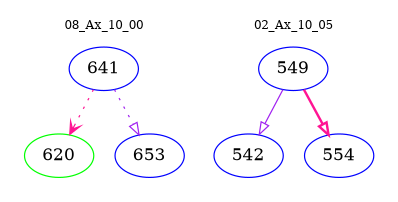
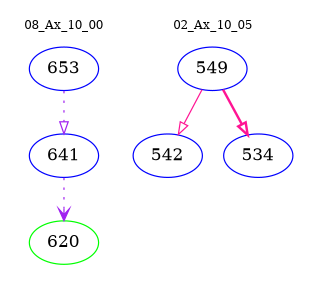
edge "641" -> "620": color deeppink -> purple
edge "641" -> "653": reversed
edge "549" -> "542": color purple -> deeppink
node "554": label "554" -> "534"
